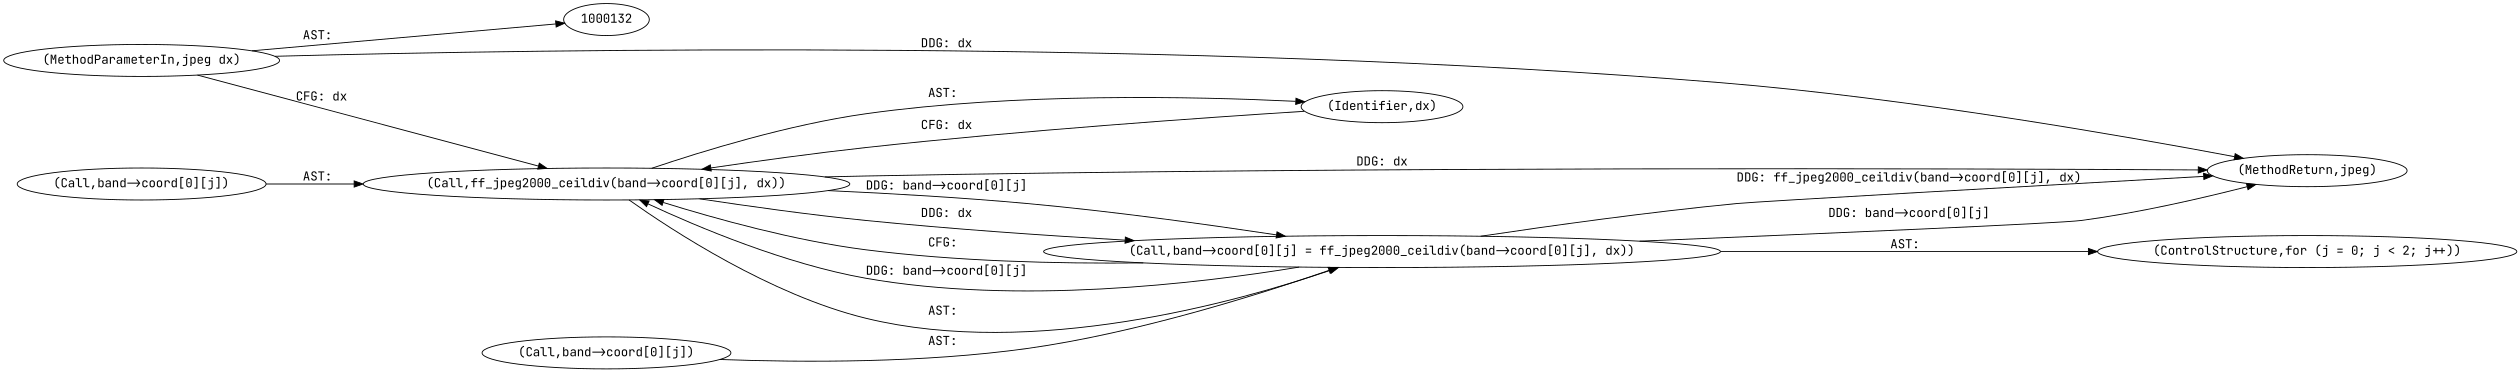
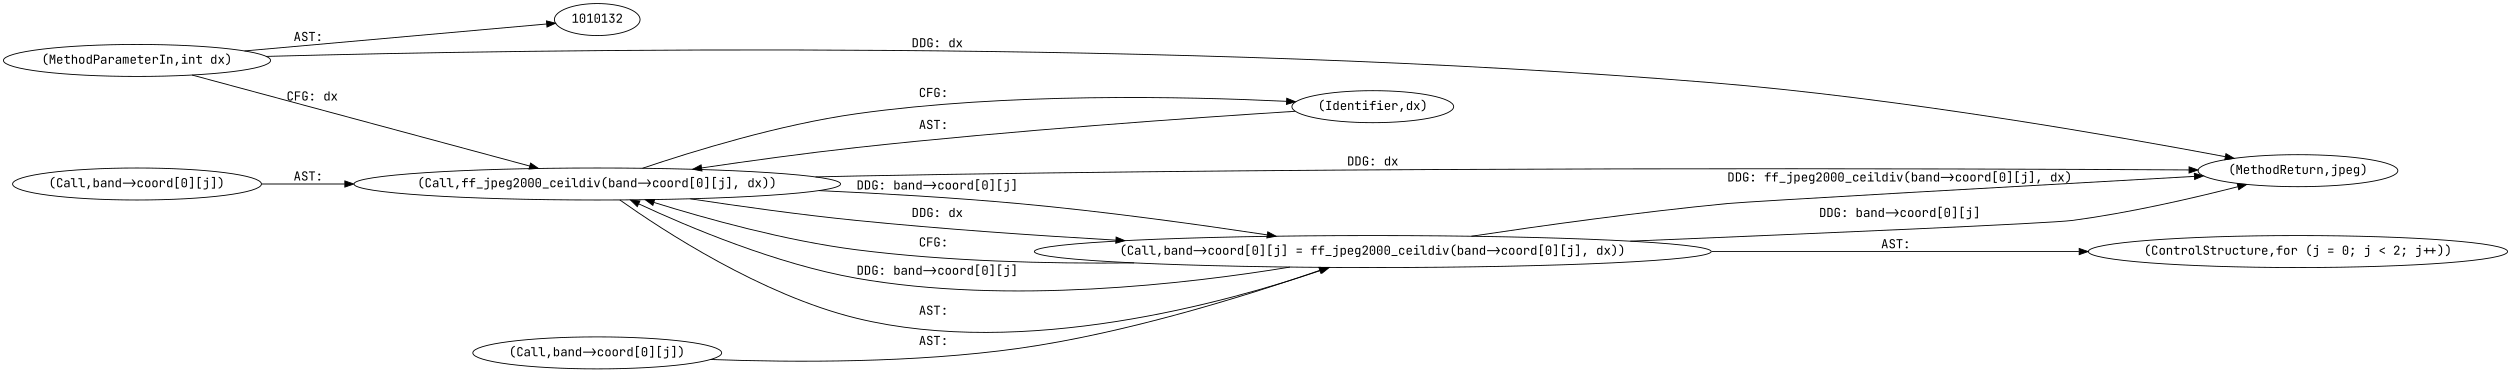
node "1000132": label "1000132" -> "1010132"
node "(MethodParameterIn,jpeg dx)": label "(MethodParameterIn,jpeg dx)" -> "(MethodParameterIn,int dx)"
edge "(Call,ff_jpeg2000_ceildiv(band->coord[0][j], dx))" -> "(Identifier,dx)": label "AST: " -> "CFG: "
edge "(Identifier,dx)" -> "(Call,ff_jpeg2000_ceildiv(band->coord[0][j], dx))": label "CFG: dx" -> "AST: "
